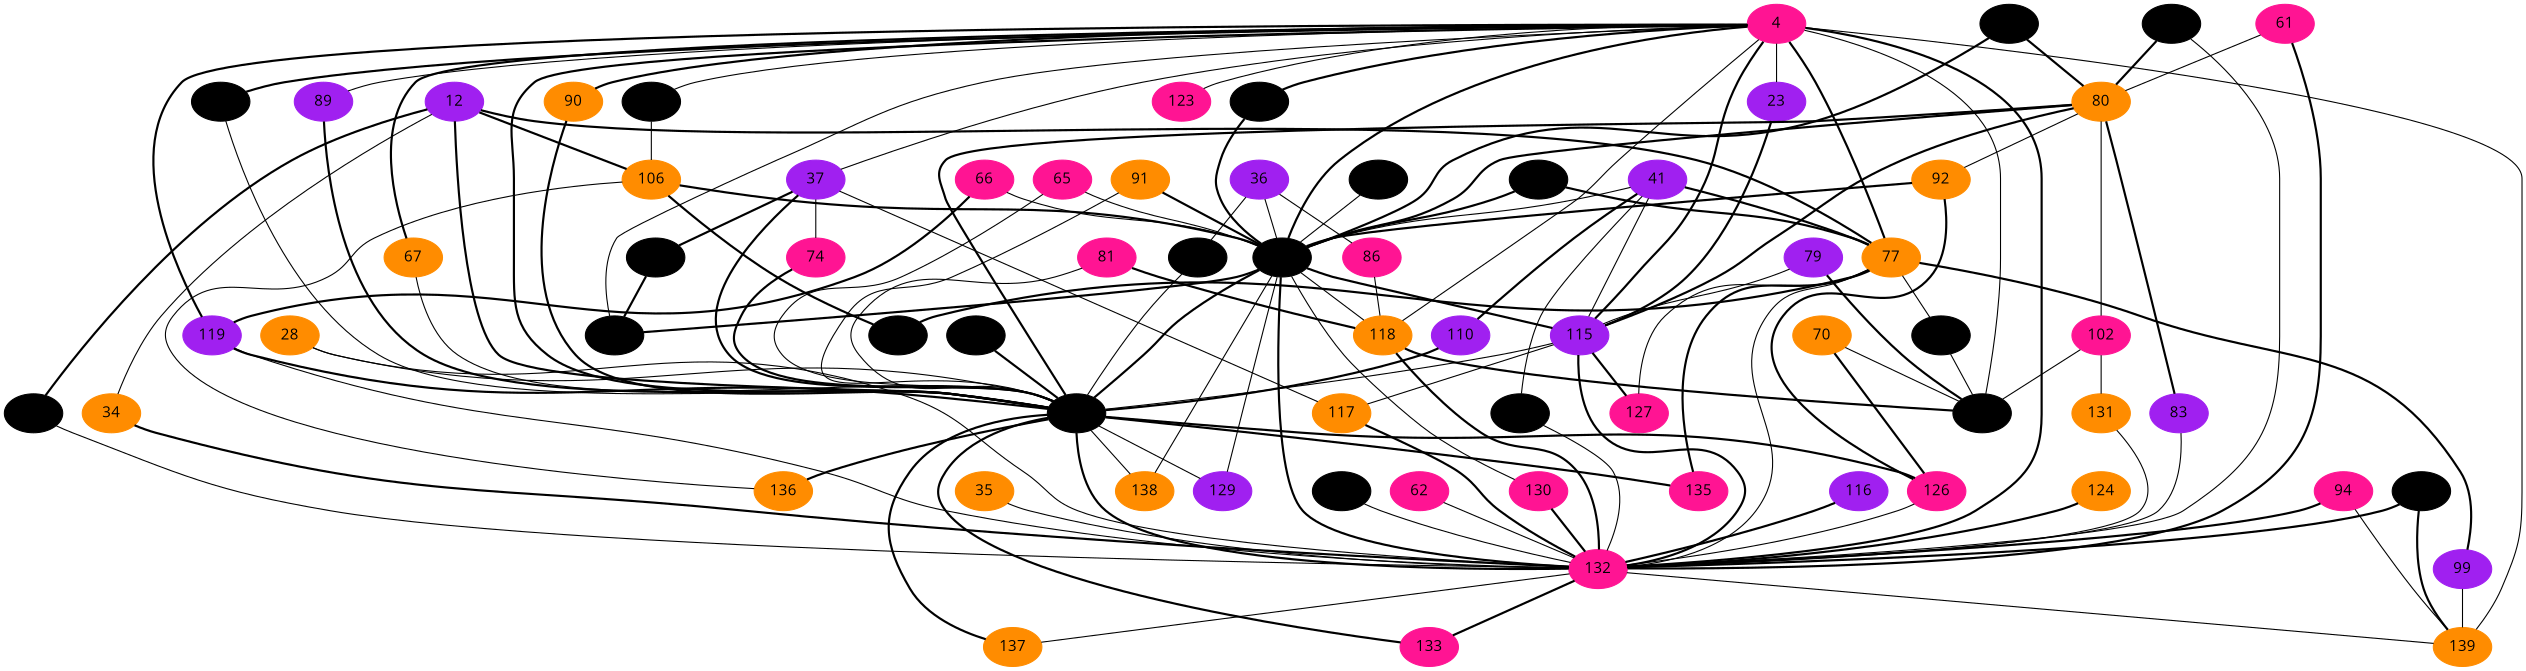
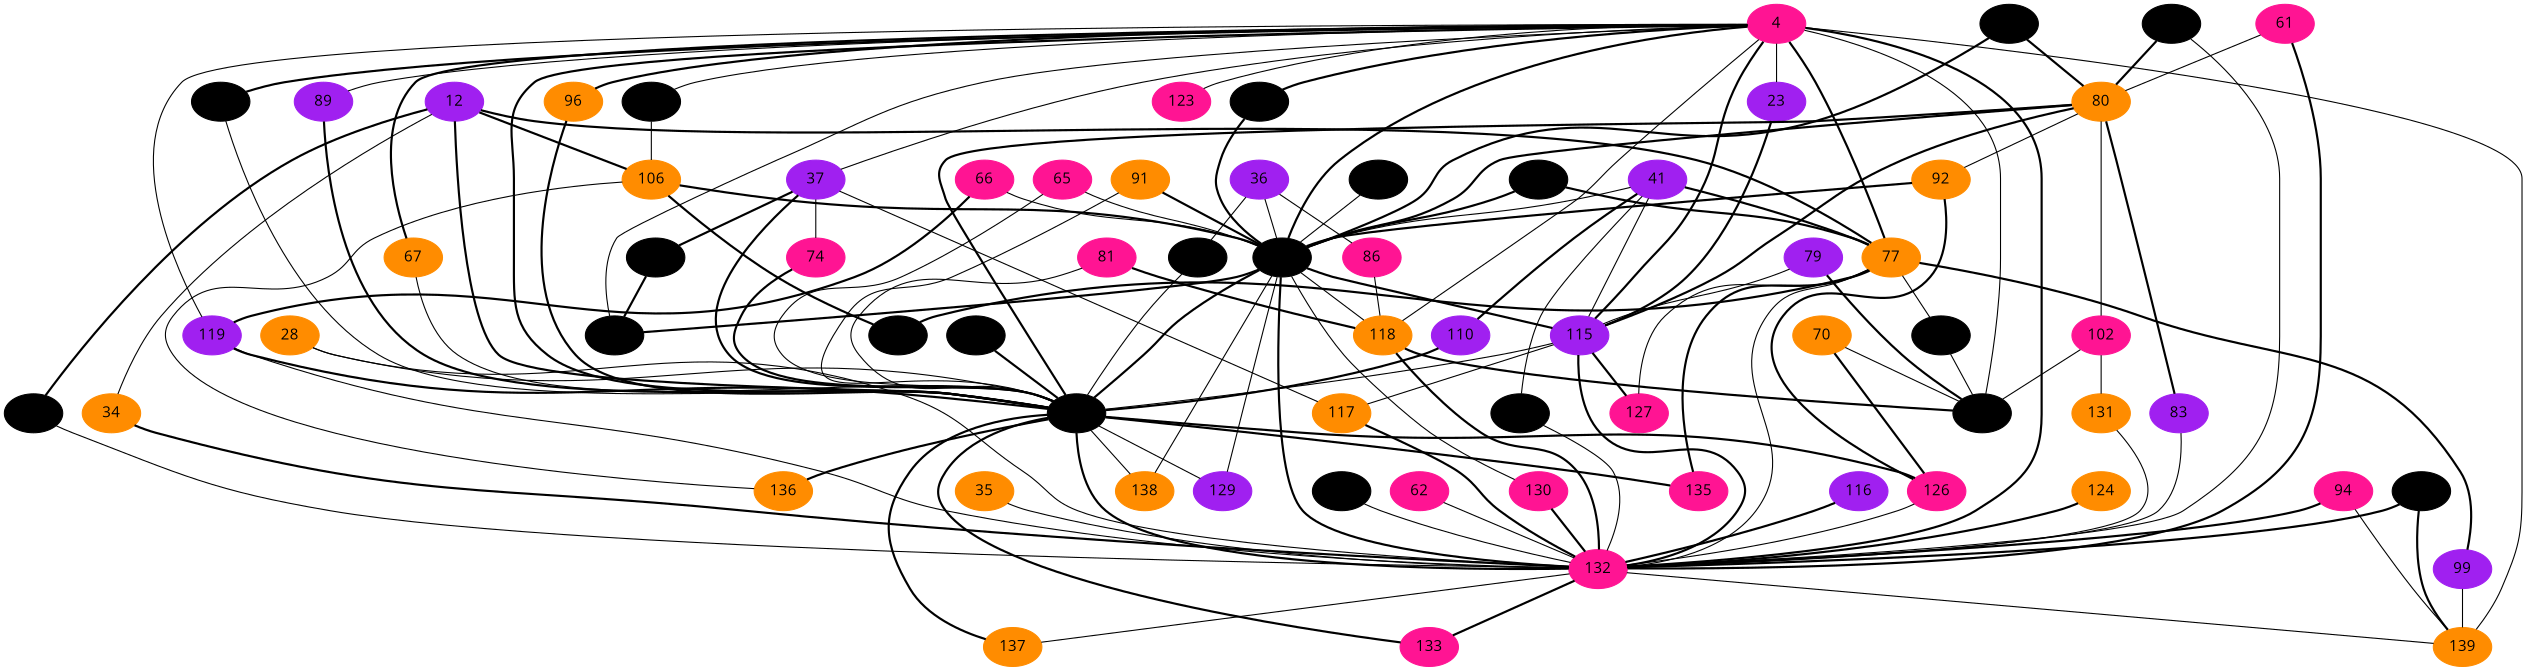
edge "4" -- "119": style bold -> solid
node "90": label "90" -> "96"
